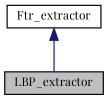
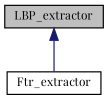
edge "LBP_extractor" -> "Ftr_extractor": reversed
